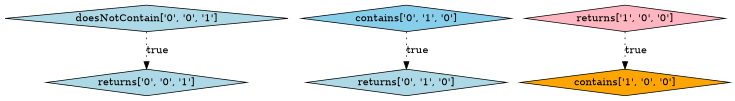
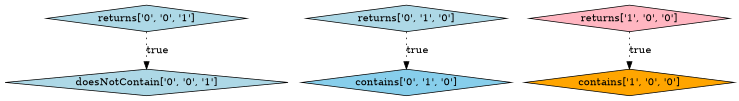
edge "doesNotContain['0', '0', '1']" -> "returns['0', '0', '1']": reversed
edge "contains['0', '1', '0']" -> "returns['0', '1', '0']": reversed
